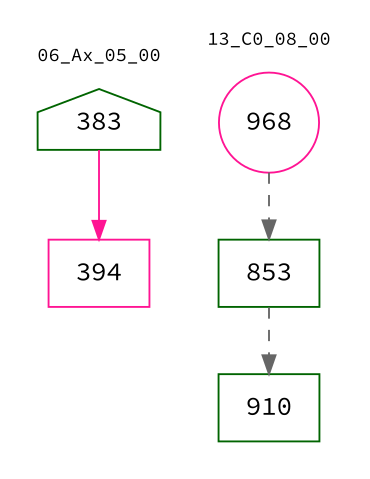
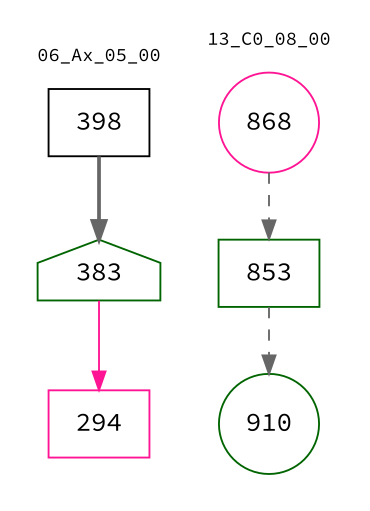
node "398": added
node "968": label "968" -> "868"
node "394": label "394" -> "294"
node "910": shape box -> circle
